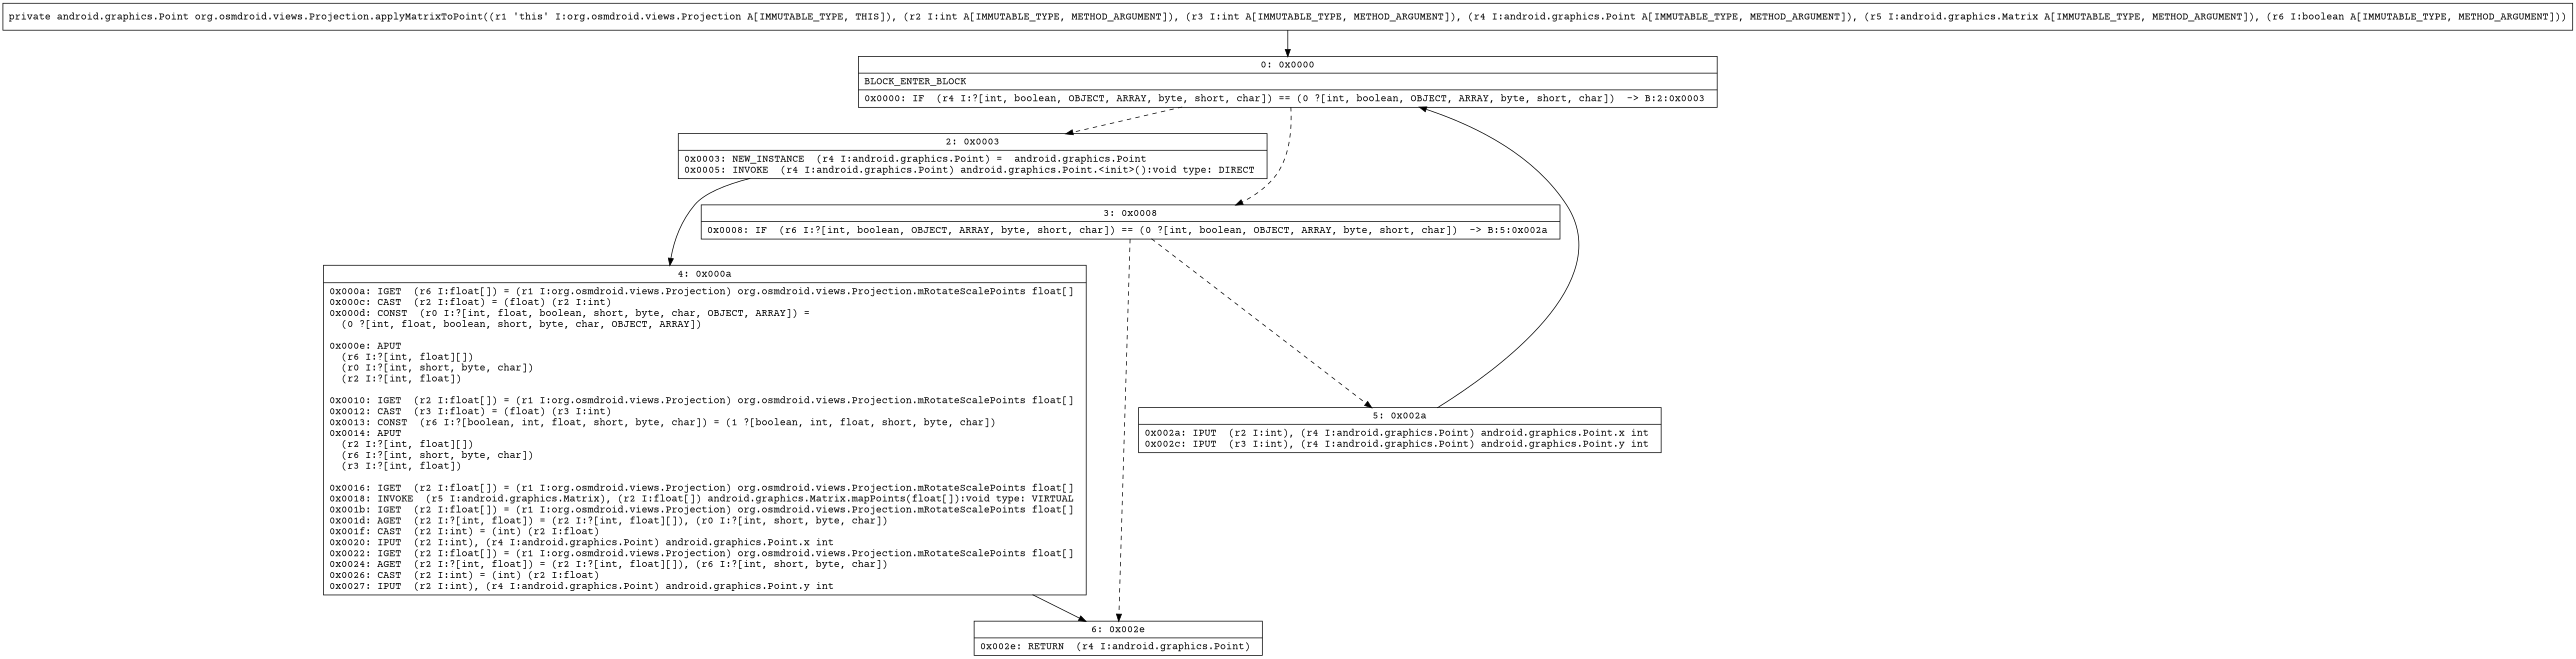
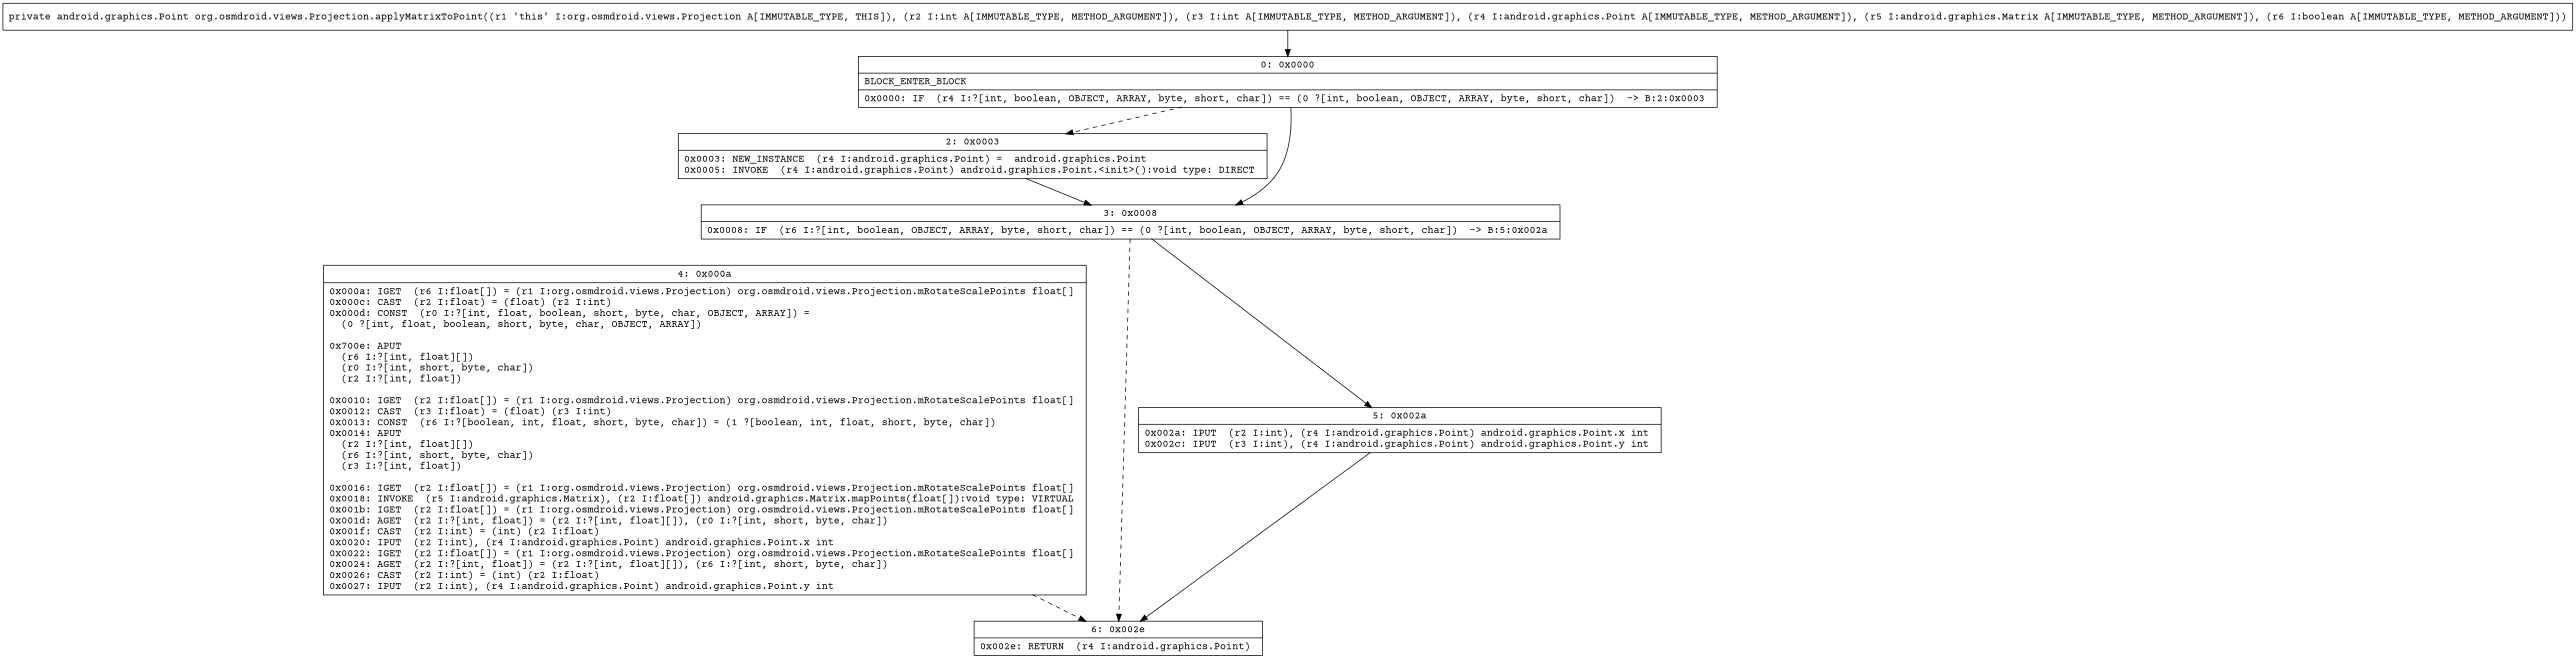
edge "0: 0x0000" -> "3: 0x0008": style dashed -> solid
edge "2: 0x0003" -> "4: 0x000a": now "2: 0x0003" -> "3: 0x0008"
edge "5: 0x002a" -> "0: 0x0000": now "5: 0x002a" -> "6: 0x002e"
edge "3: 0x0008" -> "5: 0x002a": style dashed -> solid
node "4: 0x000a": text "0x000e: APUT" -> "0x700e: APUT"
edge "4: 0x000a" -> "6: 0x002e": style solid -> dashed
